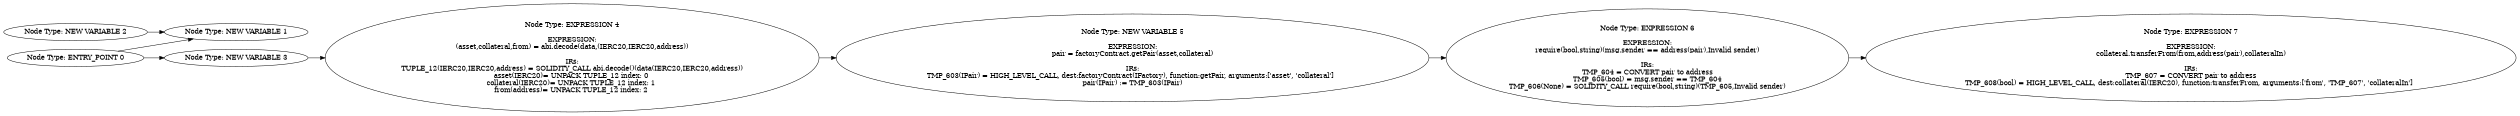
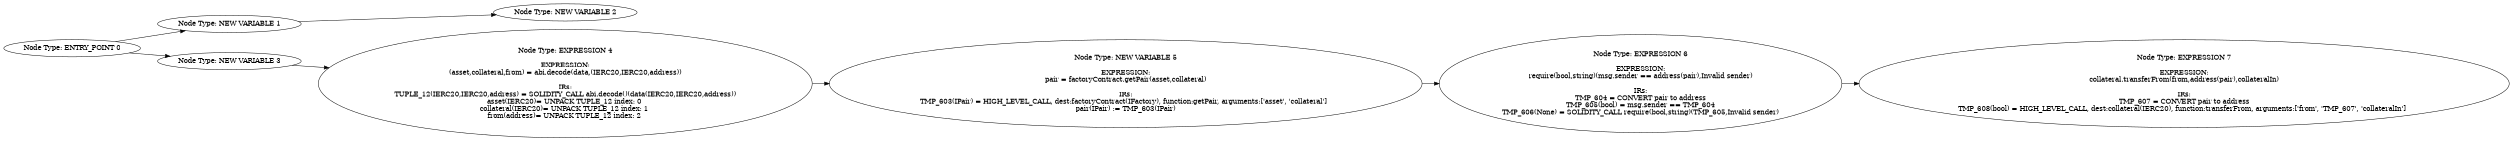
edge "Node Type: NEW VARIABLE 2" -> "Node Type: NEW VARIABLE 1": reversed
